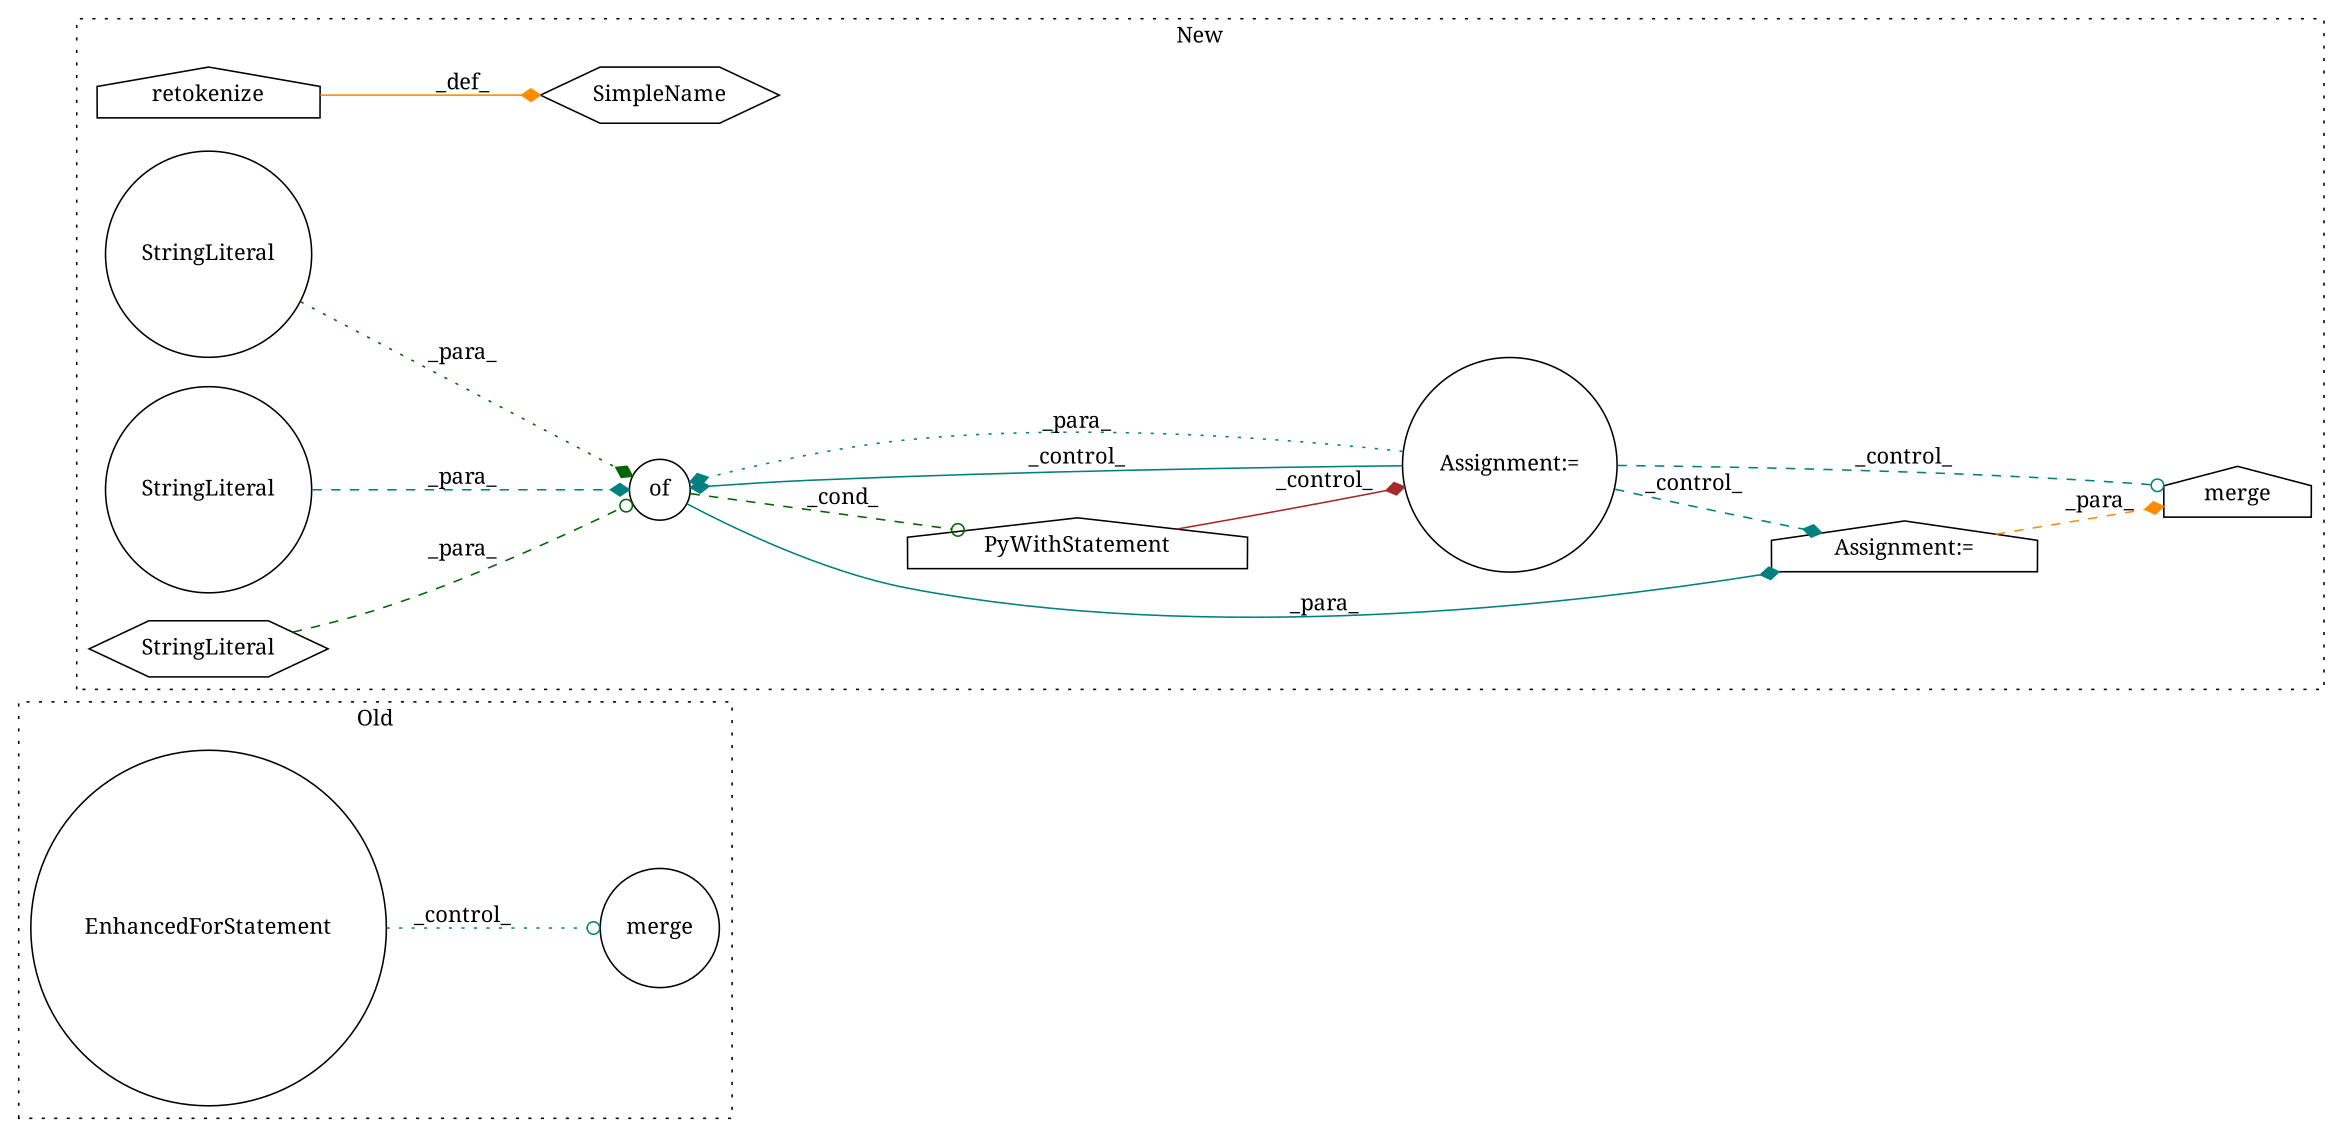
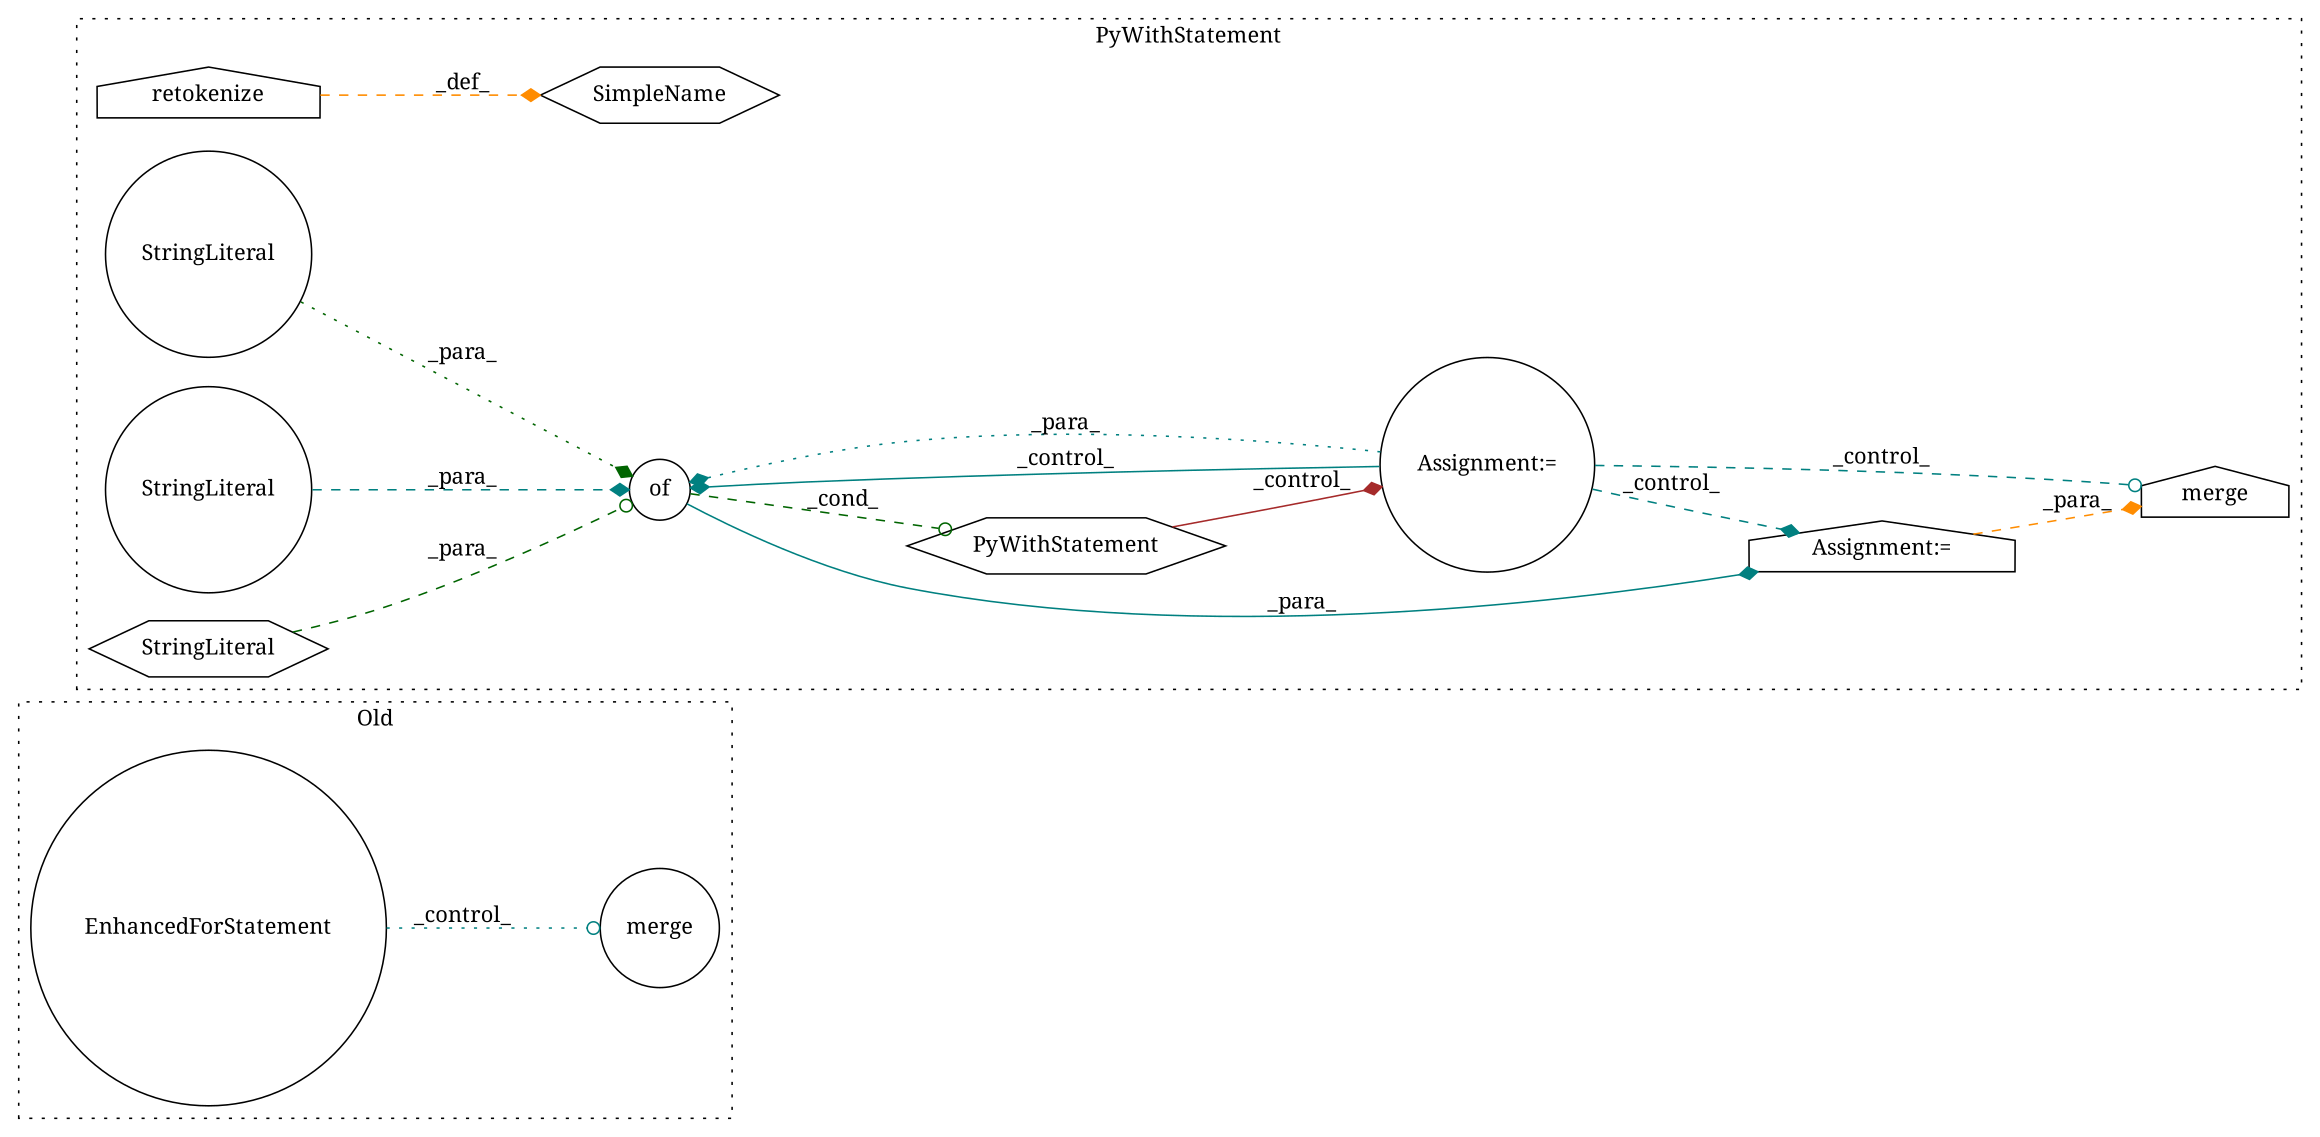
cluster "New": label "New" -> "PyWithStatement"
edge "retokenize" -> "SimpleName": style solid -> dashed
node "PyWithStatement": shape house -> hexagon
